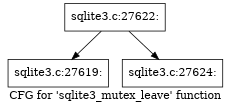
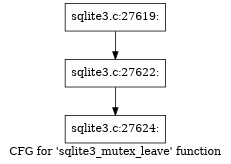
edge "sqlite3.c:27622:" -> "sqlite3.c:27619:": reversed
